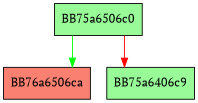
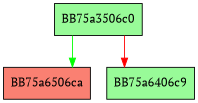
node "BB75a6506c0": label "BB75a6506c0" -> "BB75a3506c0"
node "BB76a6506ca": label "BB76a6506ca" -> "BB75a6506ca"
